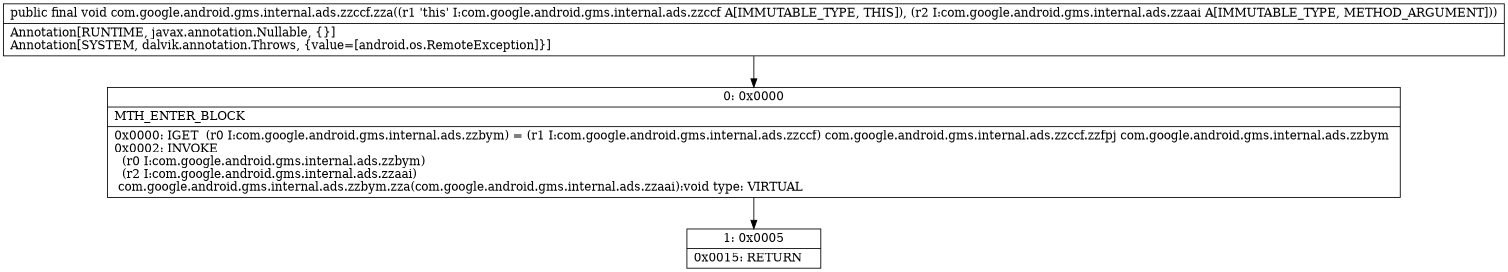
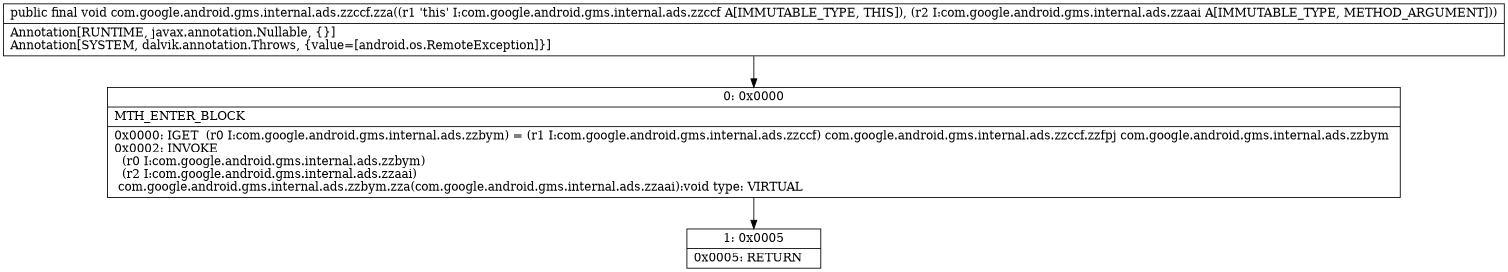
node "1: 0x0005": text "0x0015: RETURN" -> "0x0005: RETURN"
